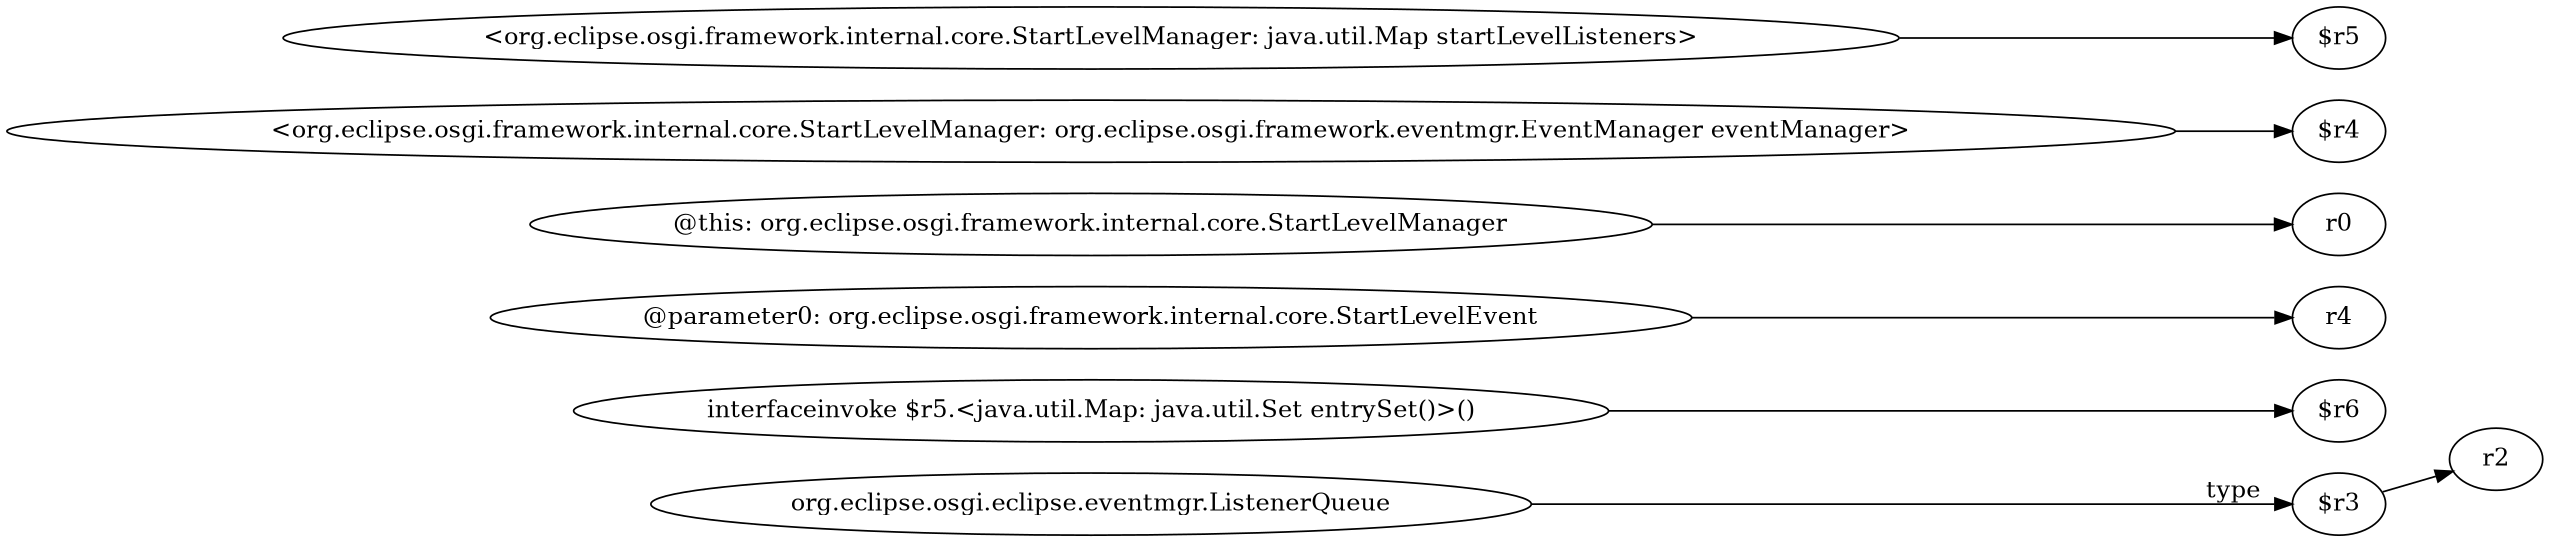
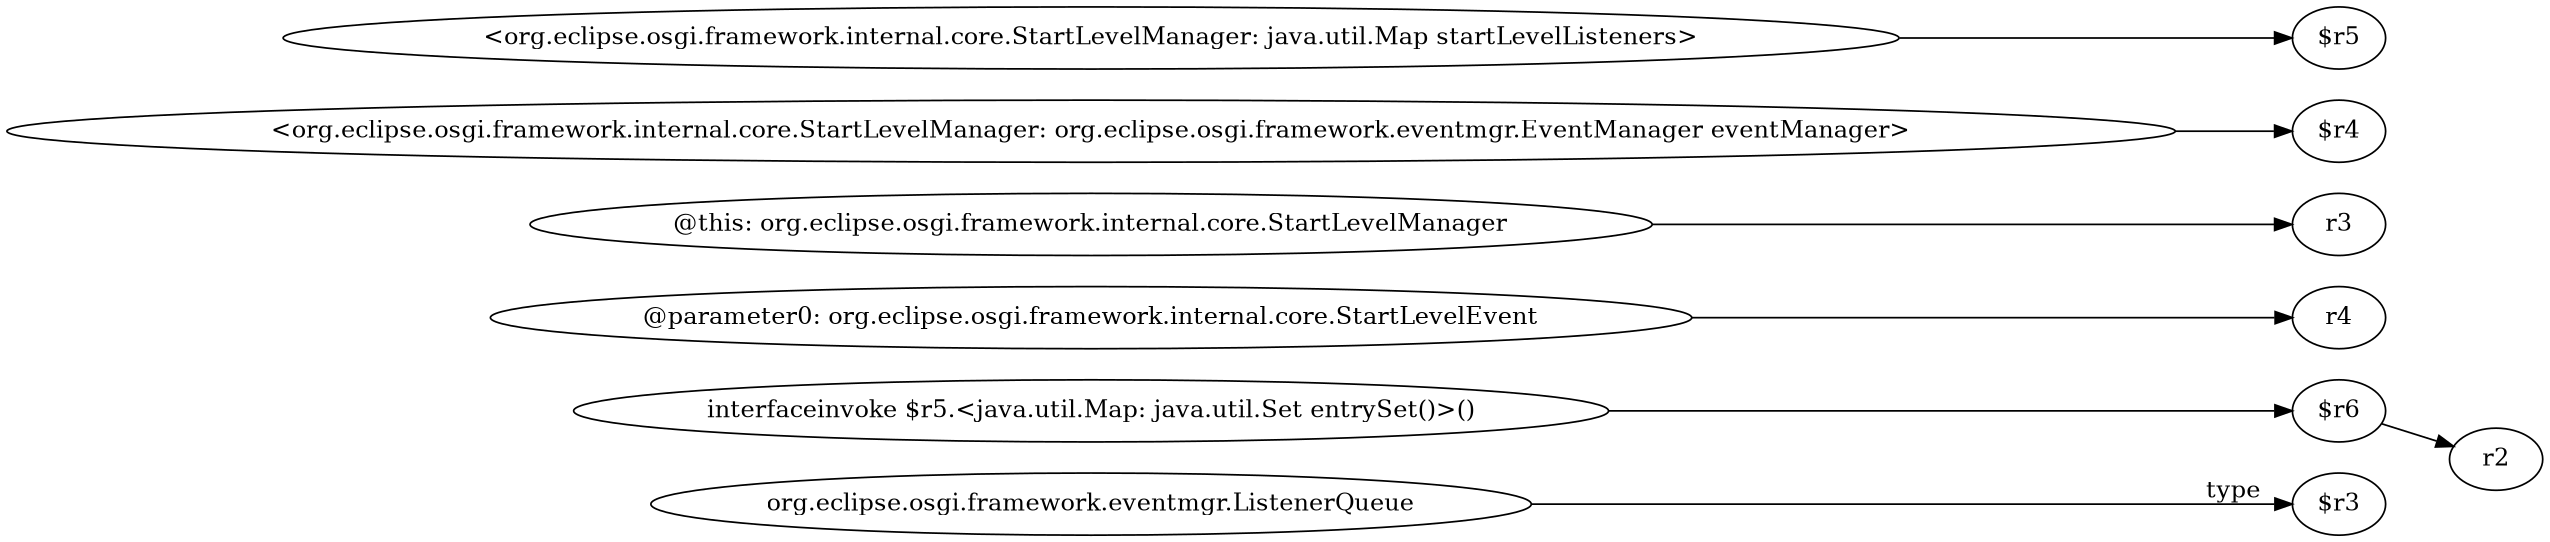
node "r0": label "r0" -> "r3"
edge "$r3" -> "r2": now "$r6" -> "r2"
node "org.eclipse.osgi.eclipse.eventmgr.ListenerQueue": label "org.eclipse.osgi.eclipse.eventmgr.ListenerQueue" -> "org.eclipse.osgi.framework.eventmgr.ListenerQueue"
